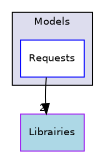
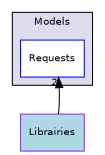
edge "Requests" -> "Librairies": reversed
